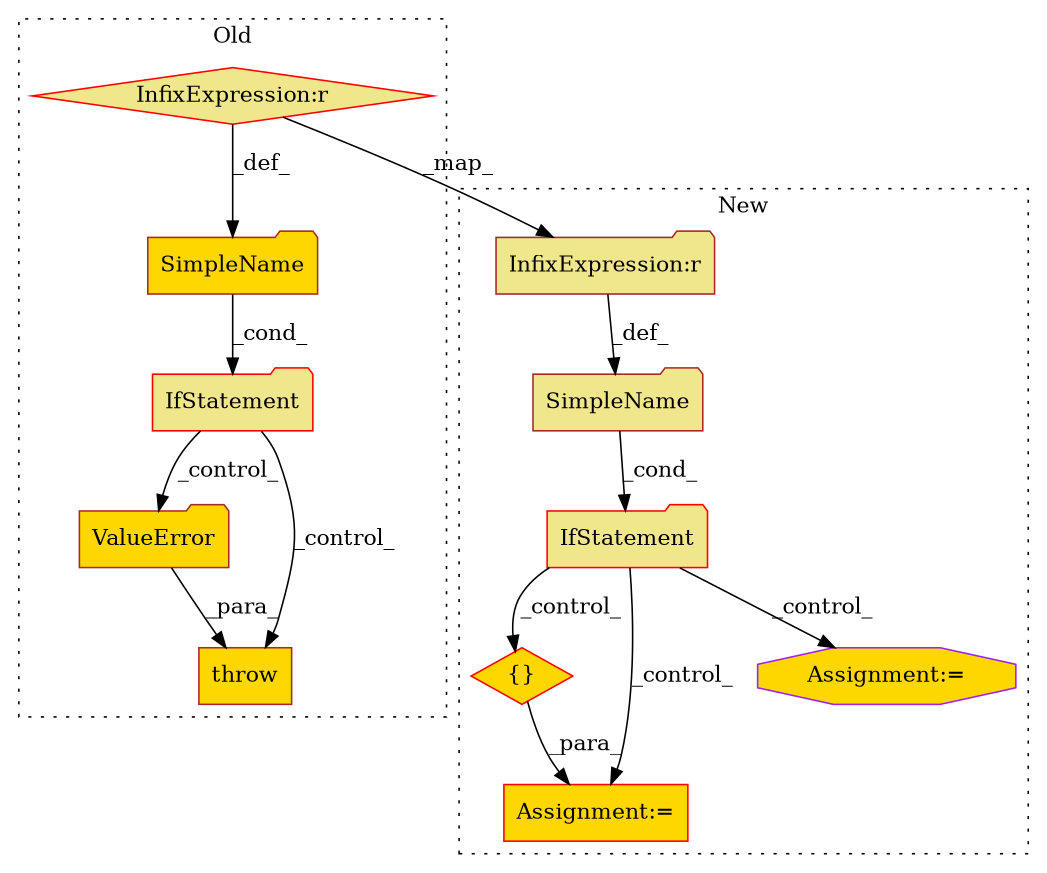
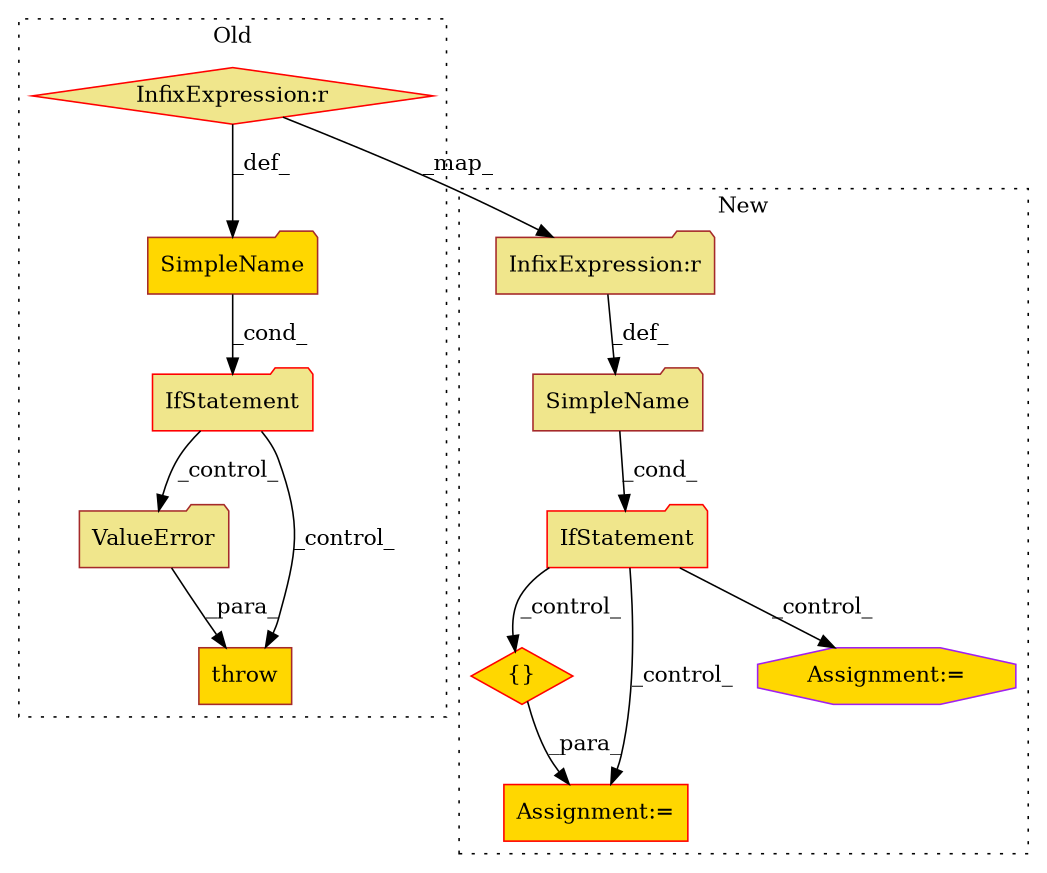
node "ValueError": fillcolor gold -> khaki
